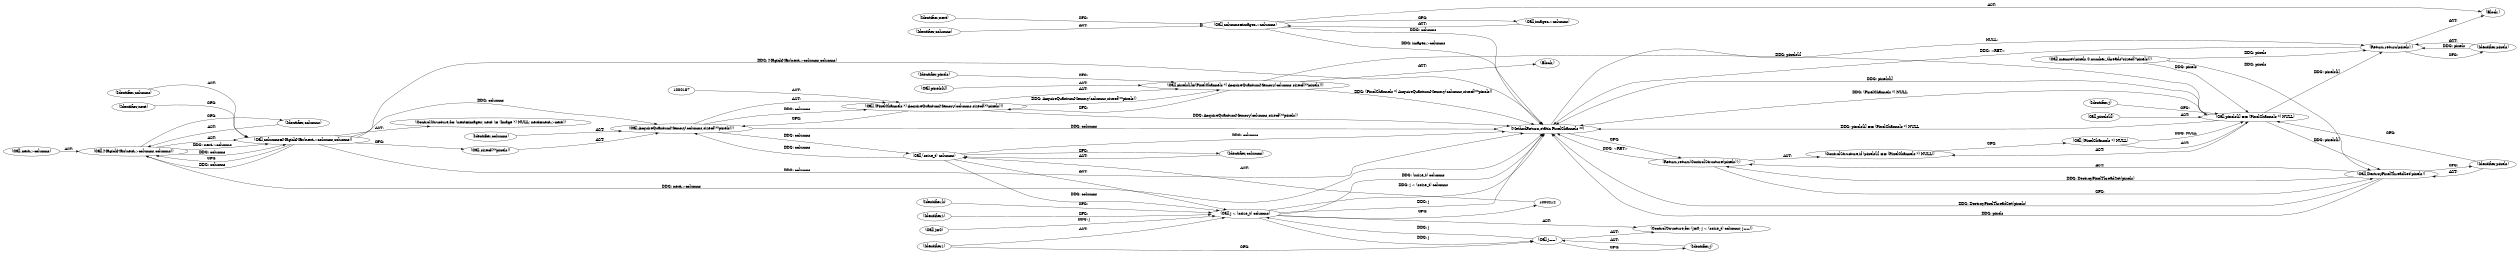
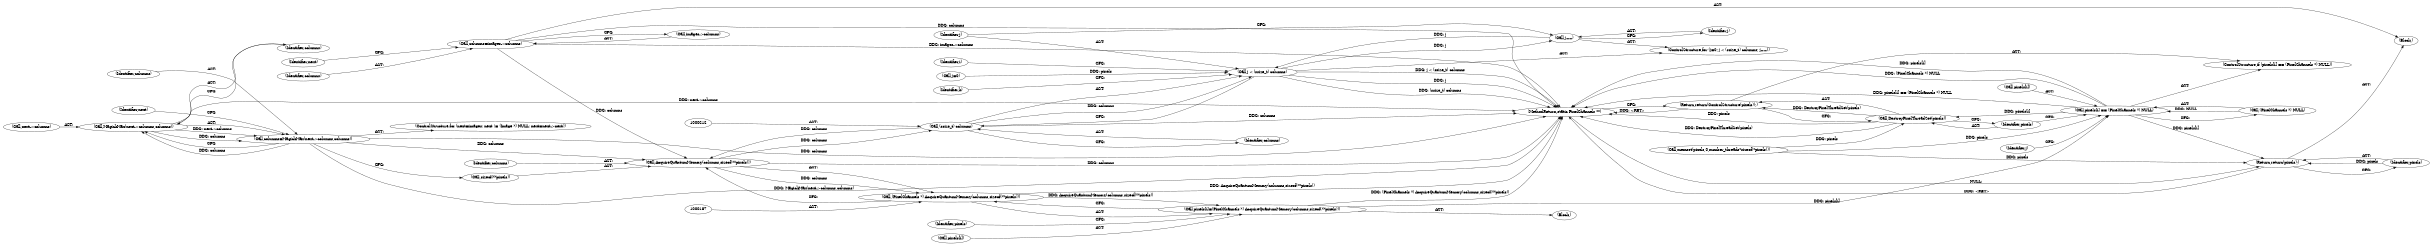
edge "(Call,columns=images->columns)" -> "(Call,AcquireQuantumMemory(columns,sizeof(**pixels)))": added, label "DDG: columns"
edge "(ControlStructure,if (pixels[i] == (PixelChannels *) NULL))" -> "(Call,(PixelChannels *) NULL)": now "(Call,pixels[i] == (PixelChannels *) NULL)" -> "(Call,(PixelChannels *) NULL)"
edge "(Call,j < (ssize_t) columns)" -> "1000212": now "(Call,j < (ssize_t) columns)" -> "(Call,(ssize_t) columns)"
edge "(Call,j=0)" -> "(Call,j < (ssize_t) columns)": label "DDG: j" -> "DDG: pixels"
